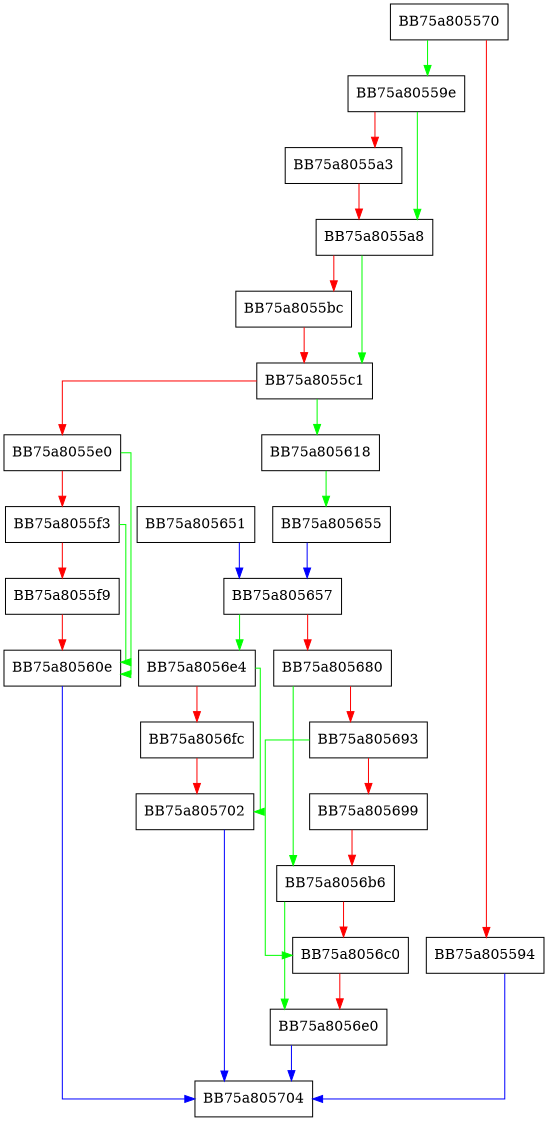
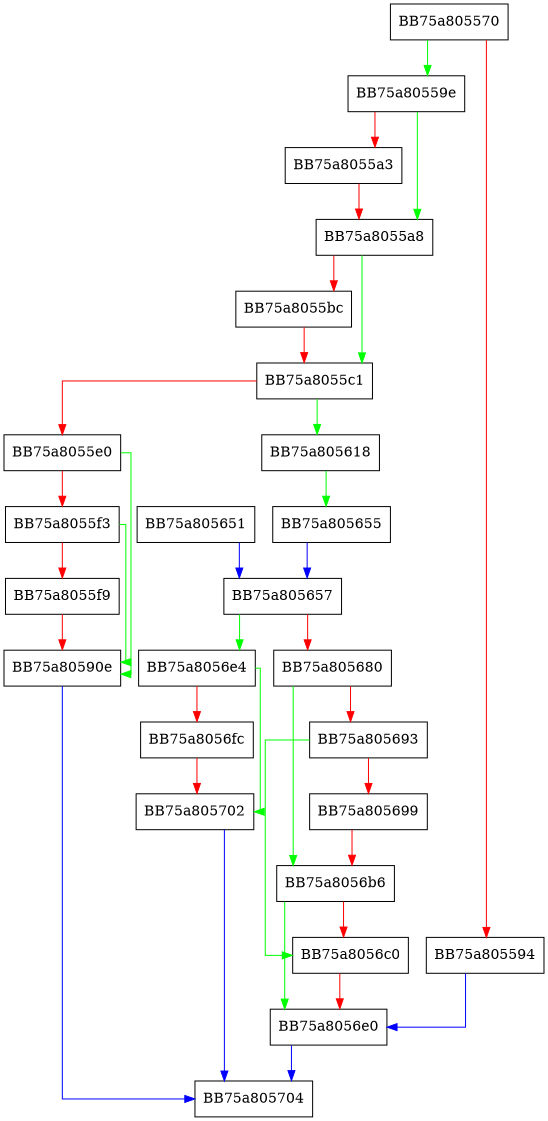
node "BB75a80560e": label "BB75a80560e" -> "BB75a80590e"
edge "BB75a805594" -> "BB75a805704": now "BB75a805594" -> "BB75a8056e0"
